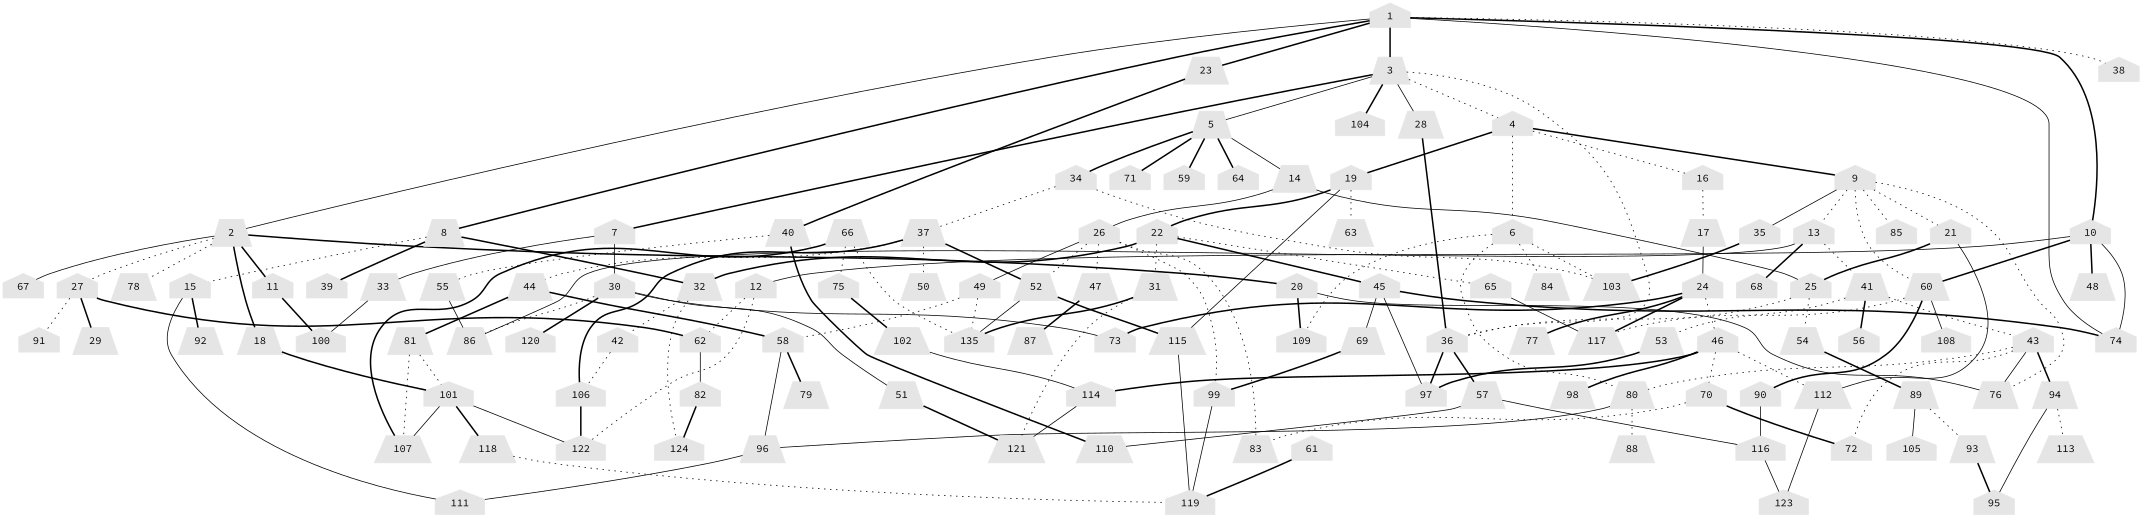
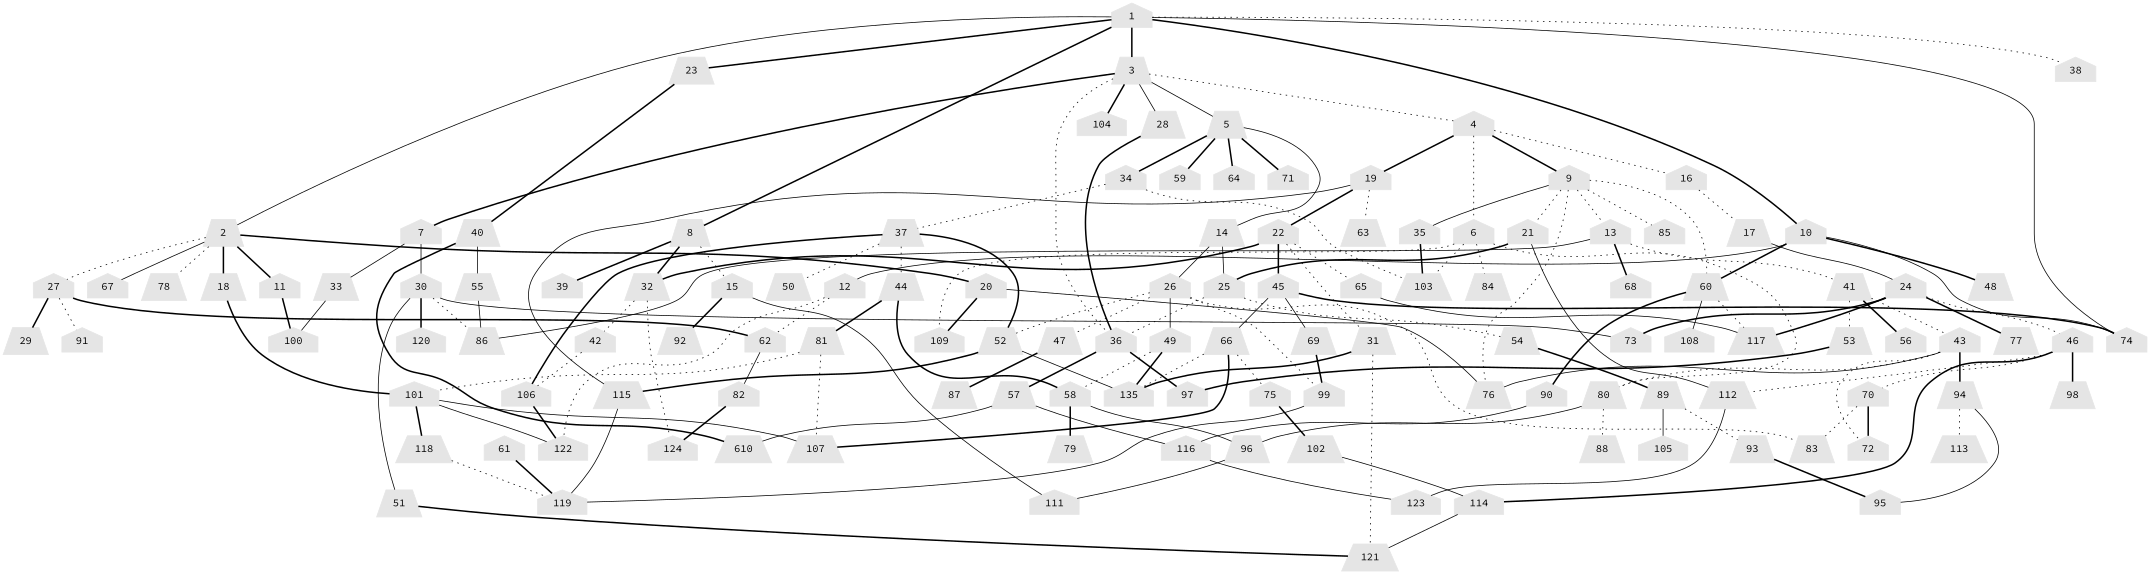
edge "40" -- "55": style dotted -> solid
edge "49" -- "135": style dotted -> bold
edge "45" -- "97": now "45" -- "66"
node "110": label "110" -> "610"
